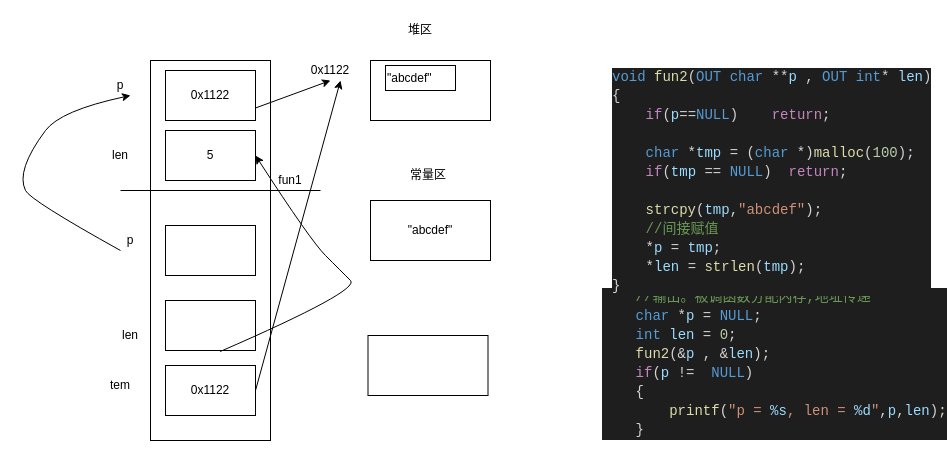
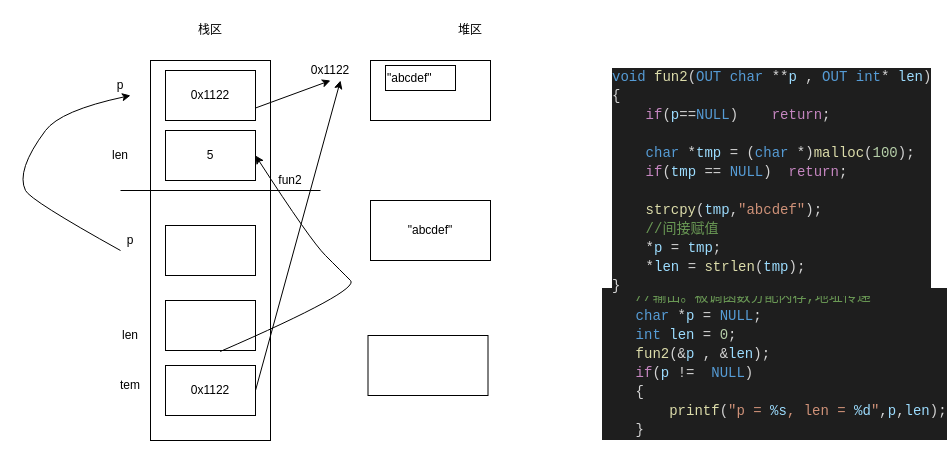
node "栈区": added
node "堆区": moved (421, 31) -> (471, 31)
node "常量区": removed
node "fun1": label "fun1" -> "fun2"
node "tem": moved (121, 386) -> (131, 386)
